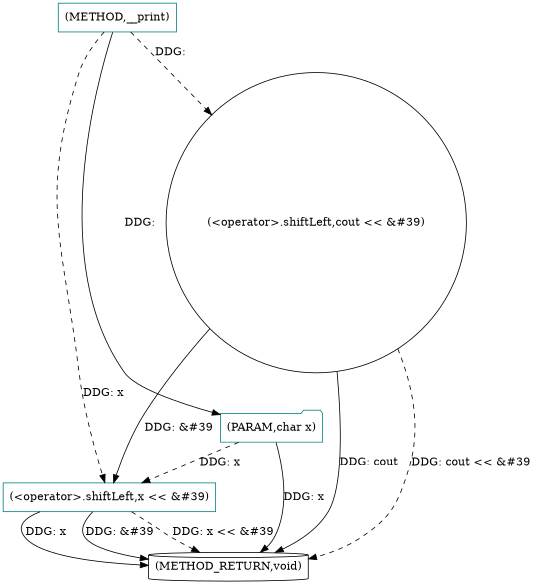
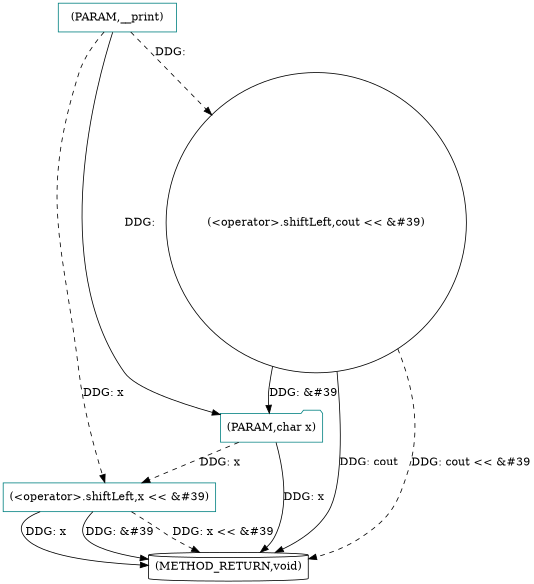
node "(METHOD,__print)": label "(METHOD,__print)" -> "(PARAM,__print)"
edge "(<operator>.shiftLeft,cout << &#39)" -> "(<operator>.shiftLeft,x << &#39)": now "(<operator>.shiftLeft,cout << &#39)" -> "(PARAM,char x)"
